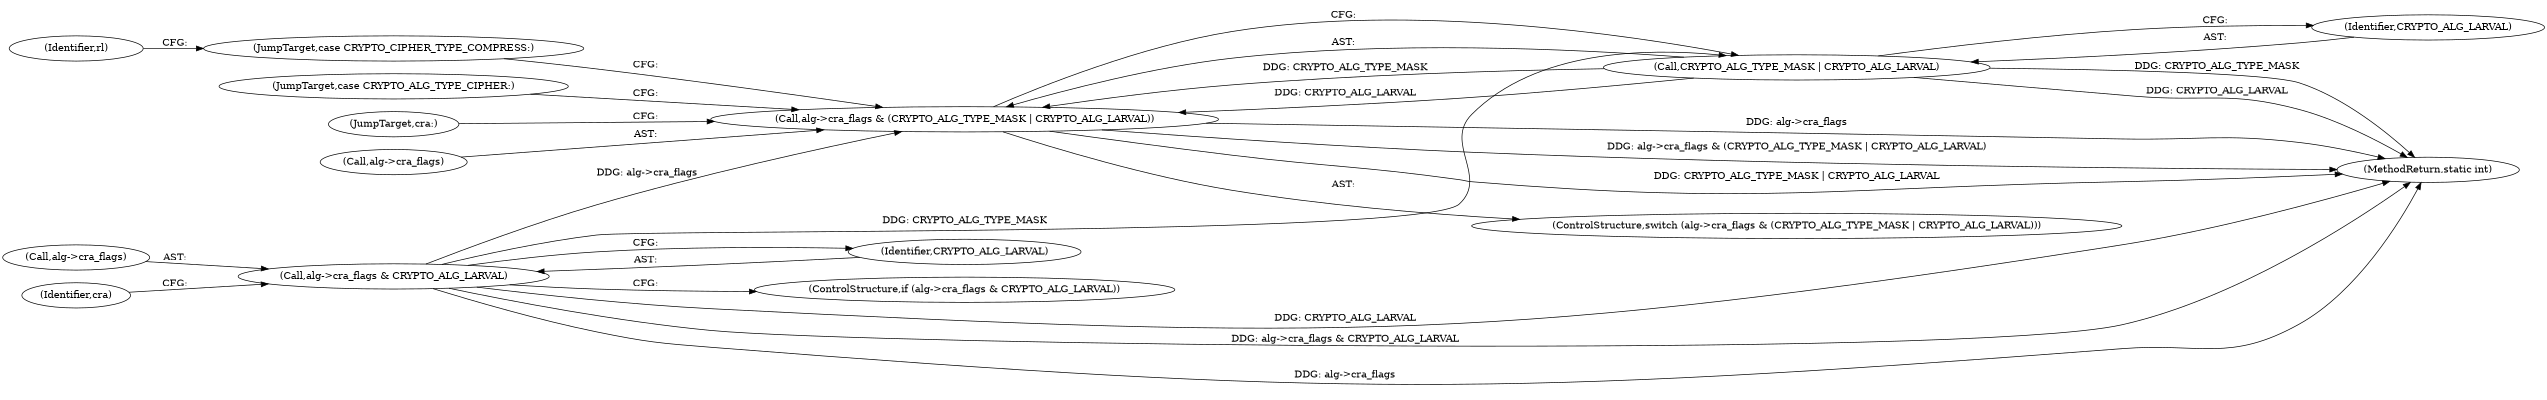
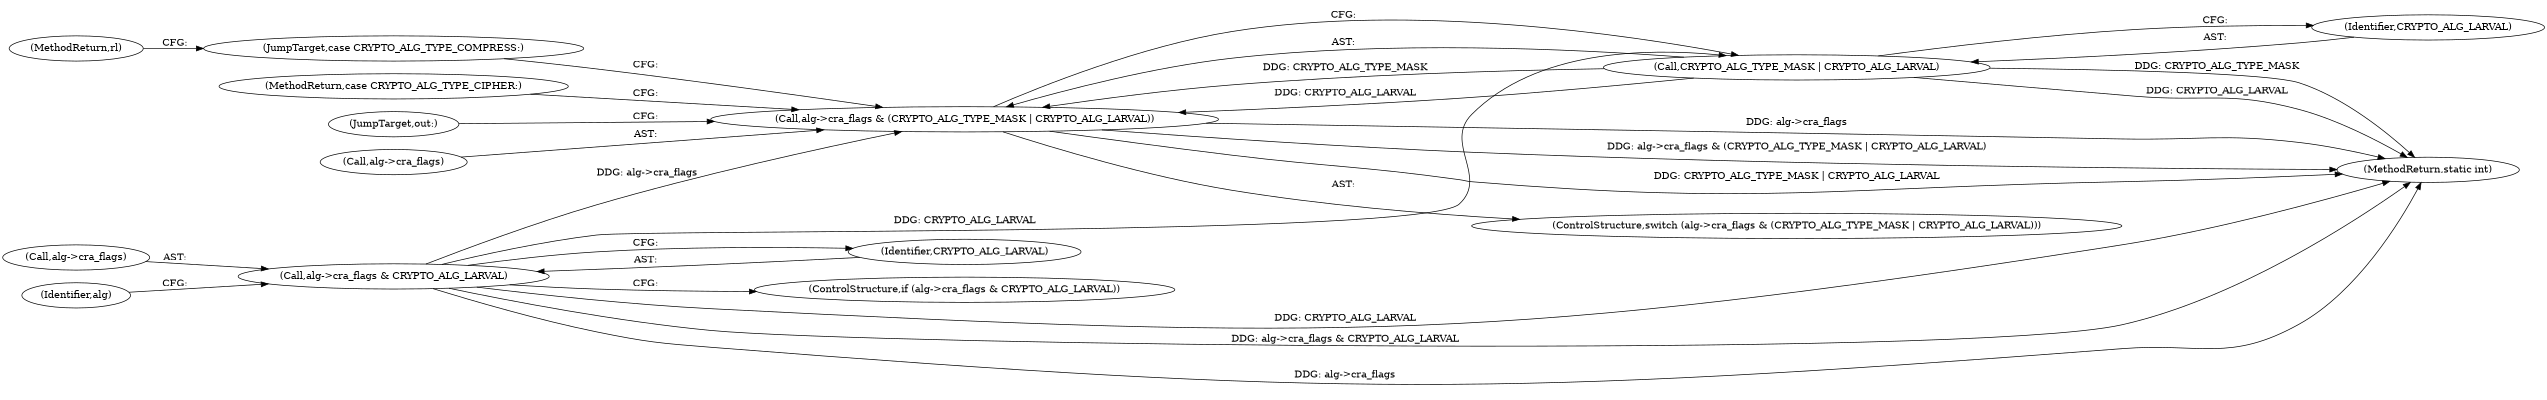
node "(Identifier,rl)": label "(Identifier,rl)" -> "(MethodReturn,rl)"
node "(JumpTarget,case CRYPTO_CIPHER_TYPE_COMPRESS:)": label "(JumpTarget,case CRYPTO_CIPHER_TYPE_COMPRESS:)" -> "(JumpTarget,case CRYPTO_ALG_TYPE_COMPRESS:)"
node "(JumpTarget,case CRYPTO_ALG_TYPE_CIPHER:)": label "(JumpTarget,case CRYPTO_ALG_TYPE_CIPHER:)" -> "(MethodReturn,case CRYPTO_ALG_TYPE_CIPHER:)"
node "(JumpTarget,cra:)": label "(JumpTarget,cra:)" -> "(JumpTarget,out:)"
edge "(Call,alg->cra_flags & CRYPTO_ALG_LARVAL)" -> "(Call,CRYPTO_ALG_TYPE_MASK | CRYPTO_ALG_LARVAL)": label "DDG: CRYPTO_ALG_TYPE_MASK" -> "DDG: CRYPTO_ALG_LARVAL"
node "(Identifier,cra)": label "(Identifier,cra)" -> "(Identifier,alg)"
